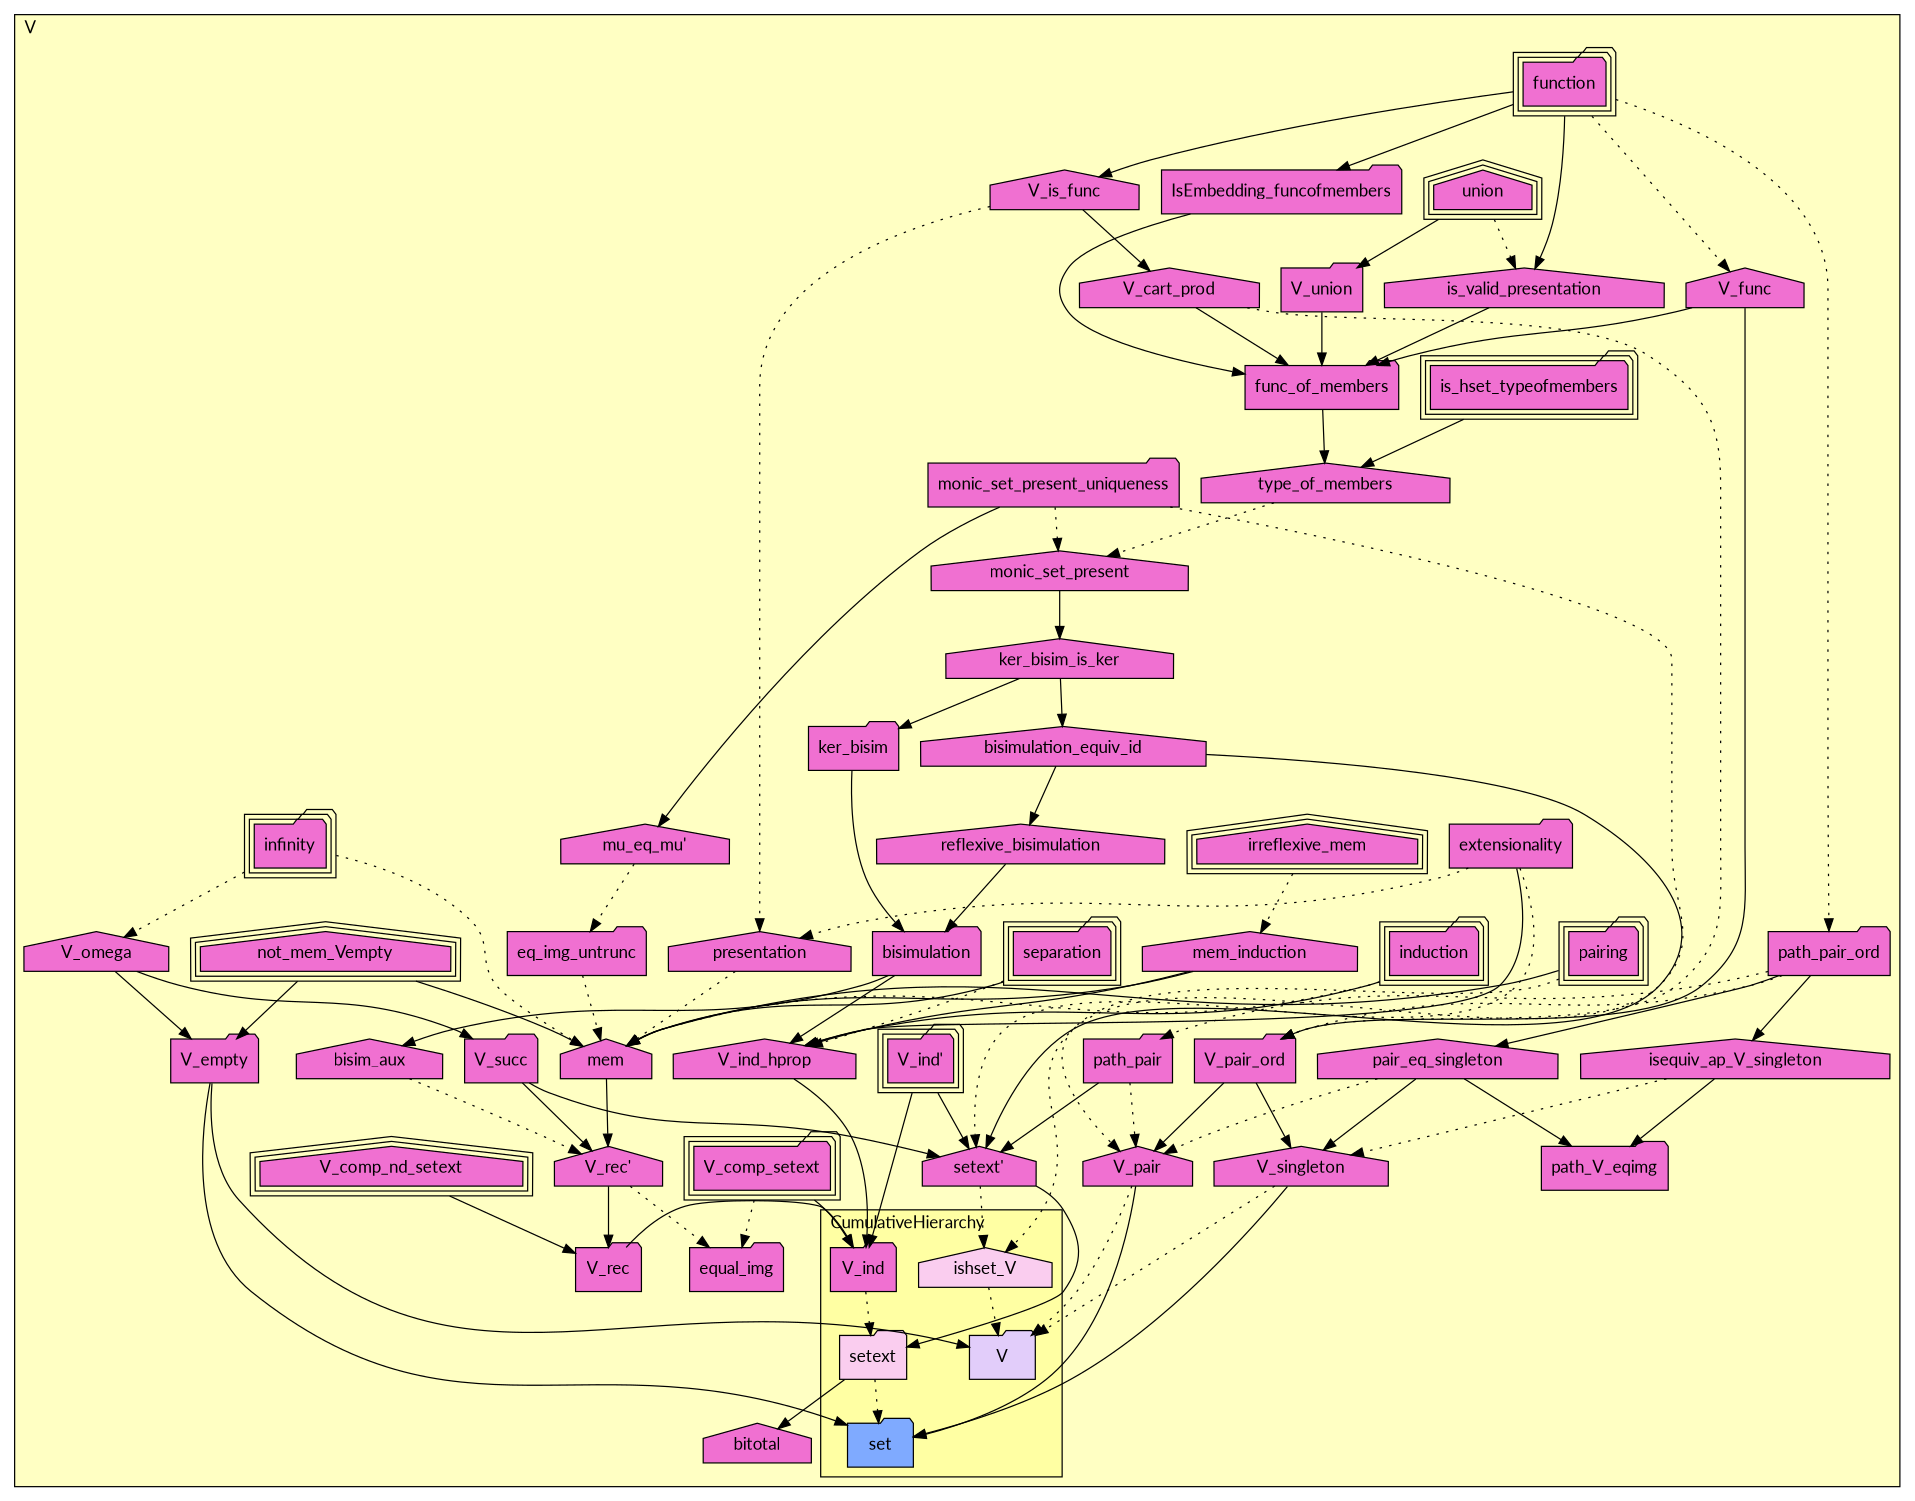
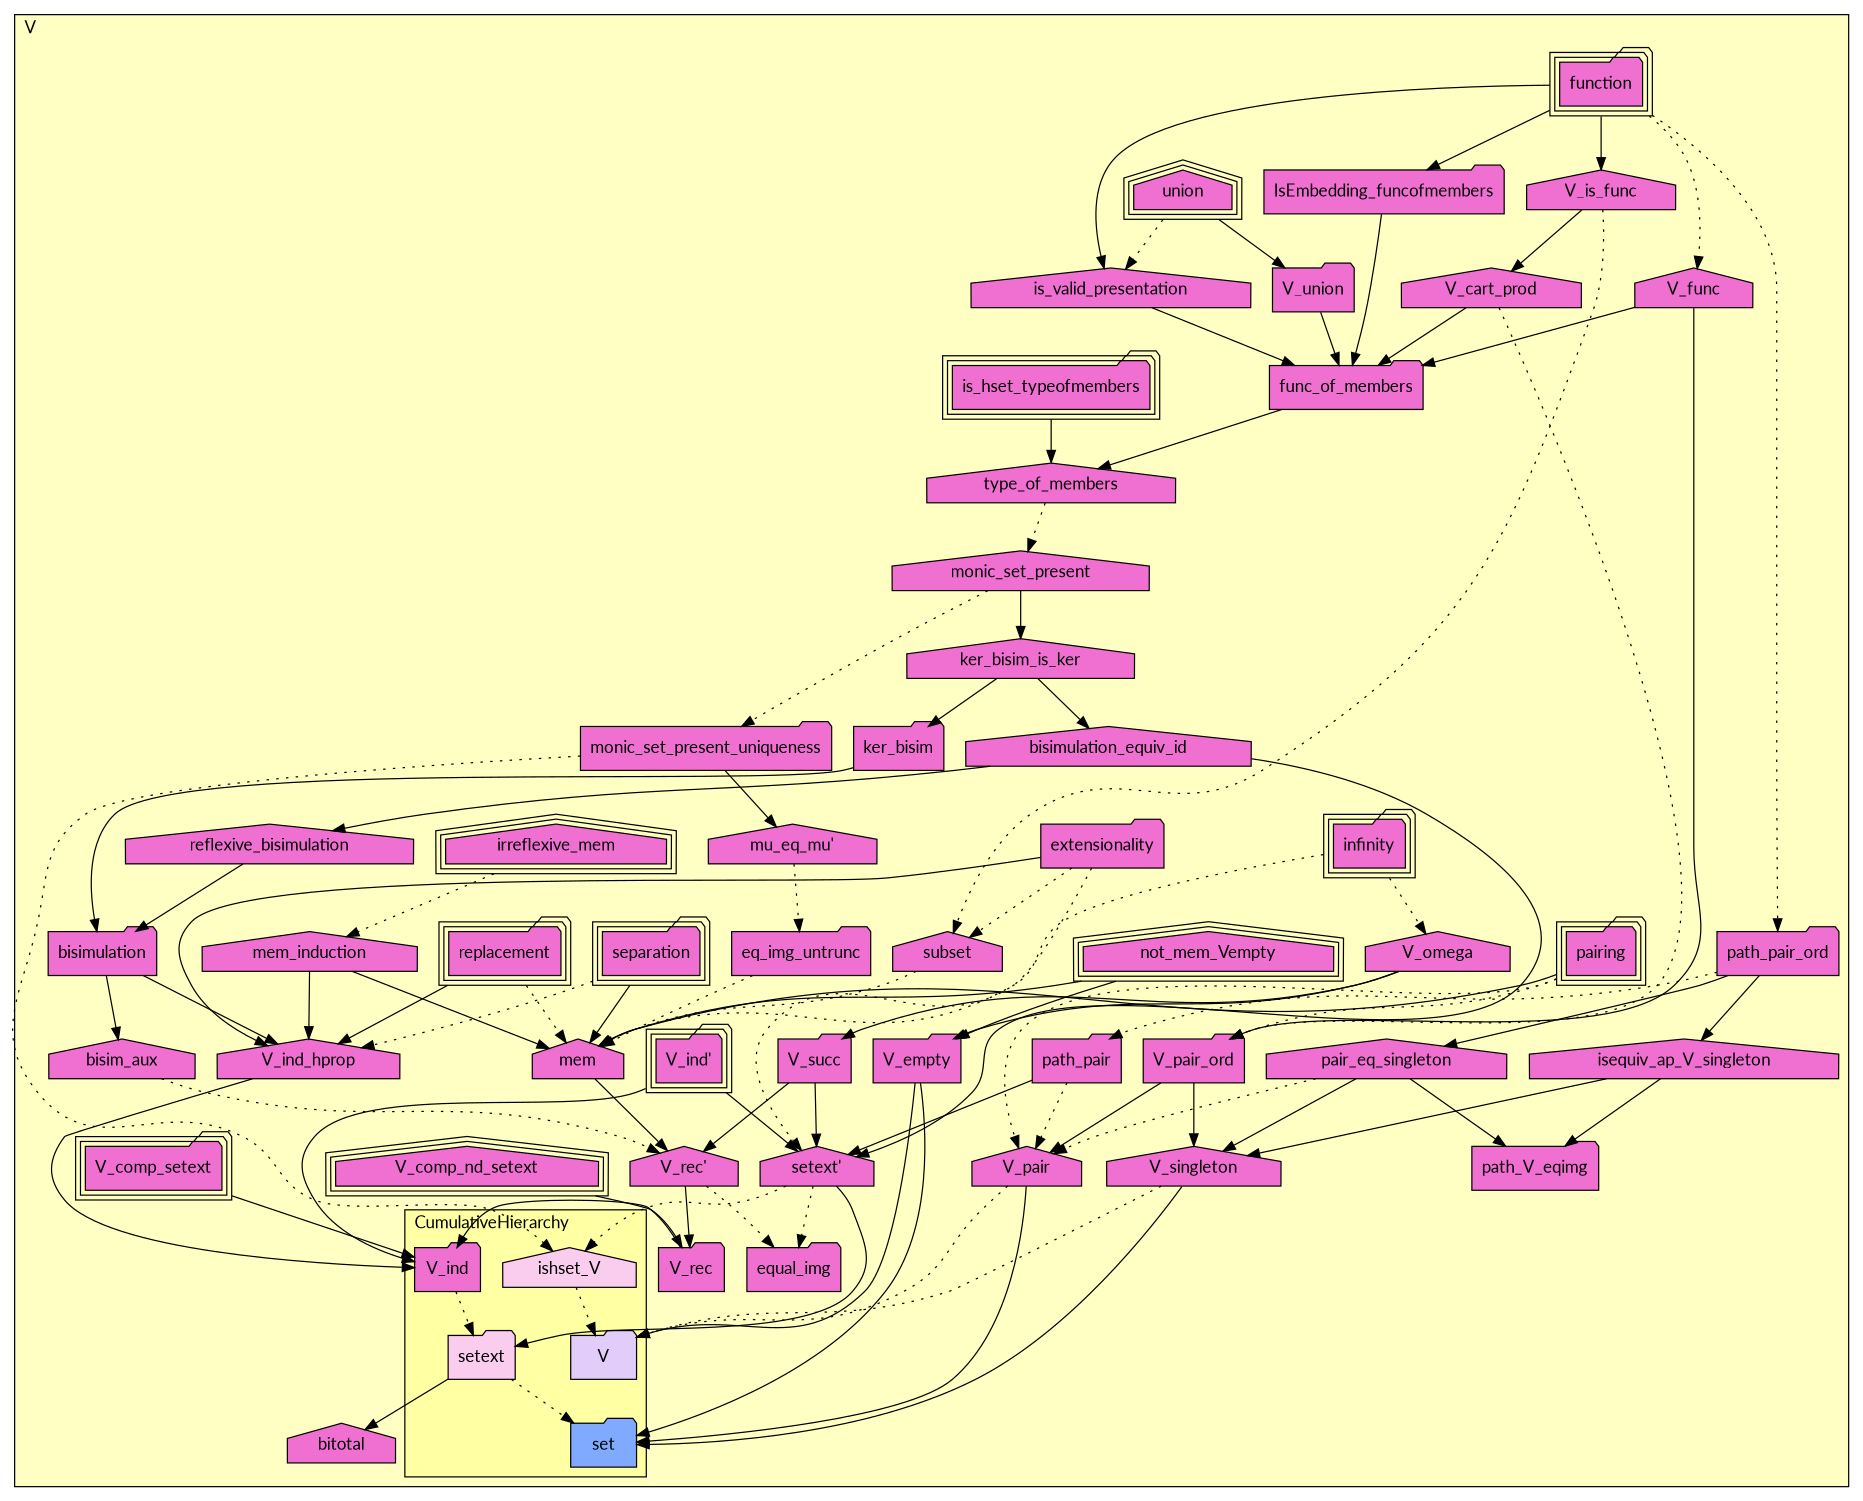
edge "monic_set_present_uniqueness" -> "monic_set_present": reversed
node "presentation": label "presentation" -> "subset"
node "induction": label "induction" -> "replacement"
edge "path_pair_ord" -> "V_pair_ord": now "pairing" -> "V_pair_ord"
edge "isequiv_ap_V_singleton" -> "V_singleton": style dotted -> solid
edge "V_comp_setext" -> "equal_img": now "setext'" -> "equal_img"
